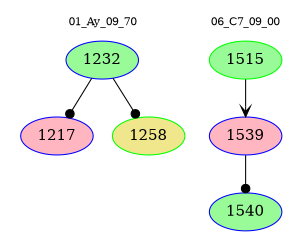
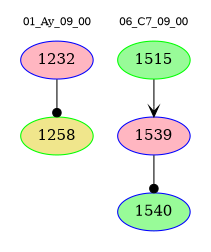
cluster "01_Ay_09_70": label "01_Ay_09_70" -> "01_Ay_09_00"
node "1232": fillcolor palegreen -> lightpink
node "1217": removed
